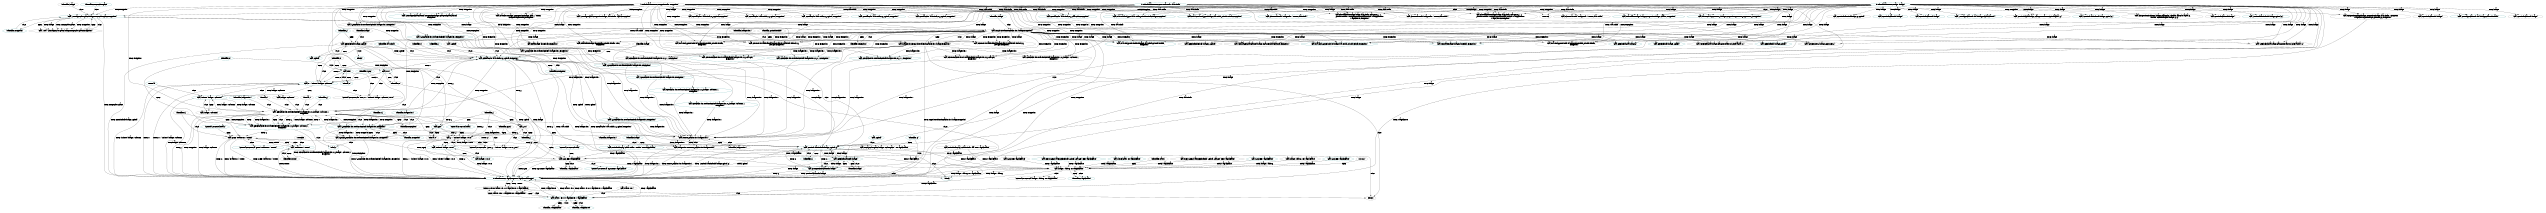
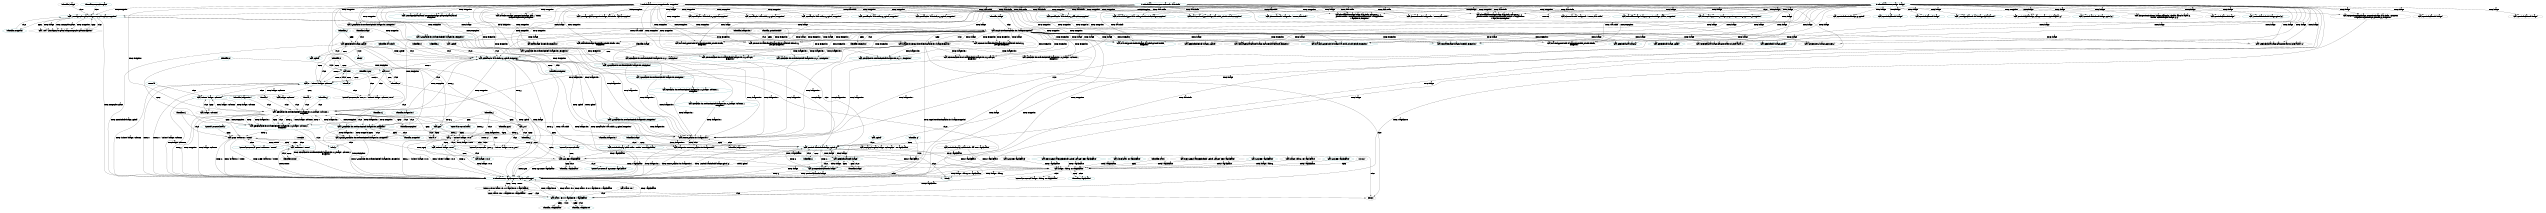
edge "(MethodParameterIn,ExceptionInfo *exception)" -> "1000103": removed, label "AST:"
node "(Call,SetImageChannelMask(image,channel_mask))": removed
edge "(Call,y=0)" -> "(Call,y < (ssize_t) image->rows)": label "AST: y" -> "DDG: y"
